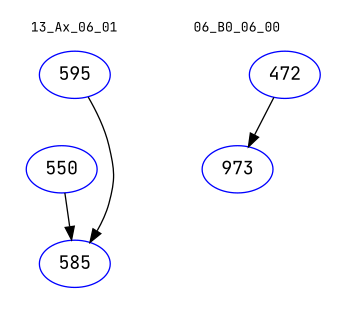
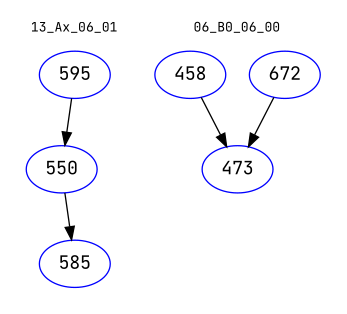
node "458": added
node "472": label "472" -> "672"
edge "595" -> "585": now "595" -> "550"
node "973": label "973" -> "473"
